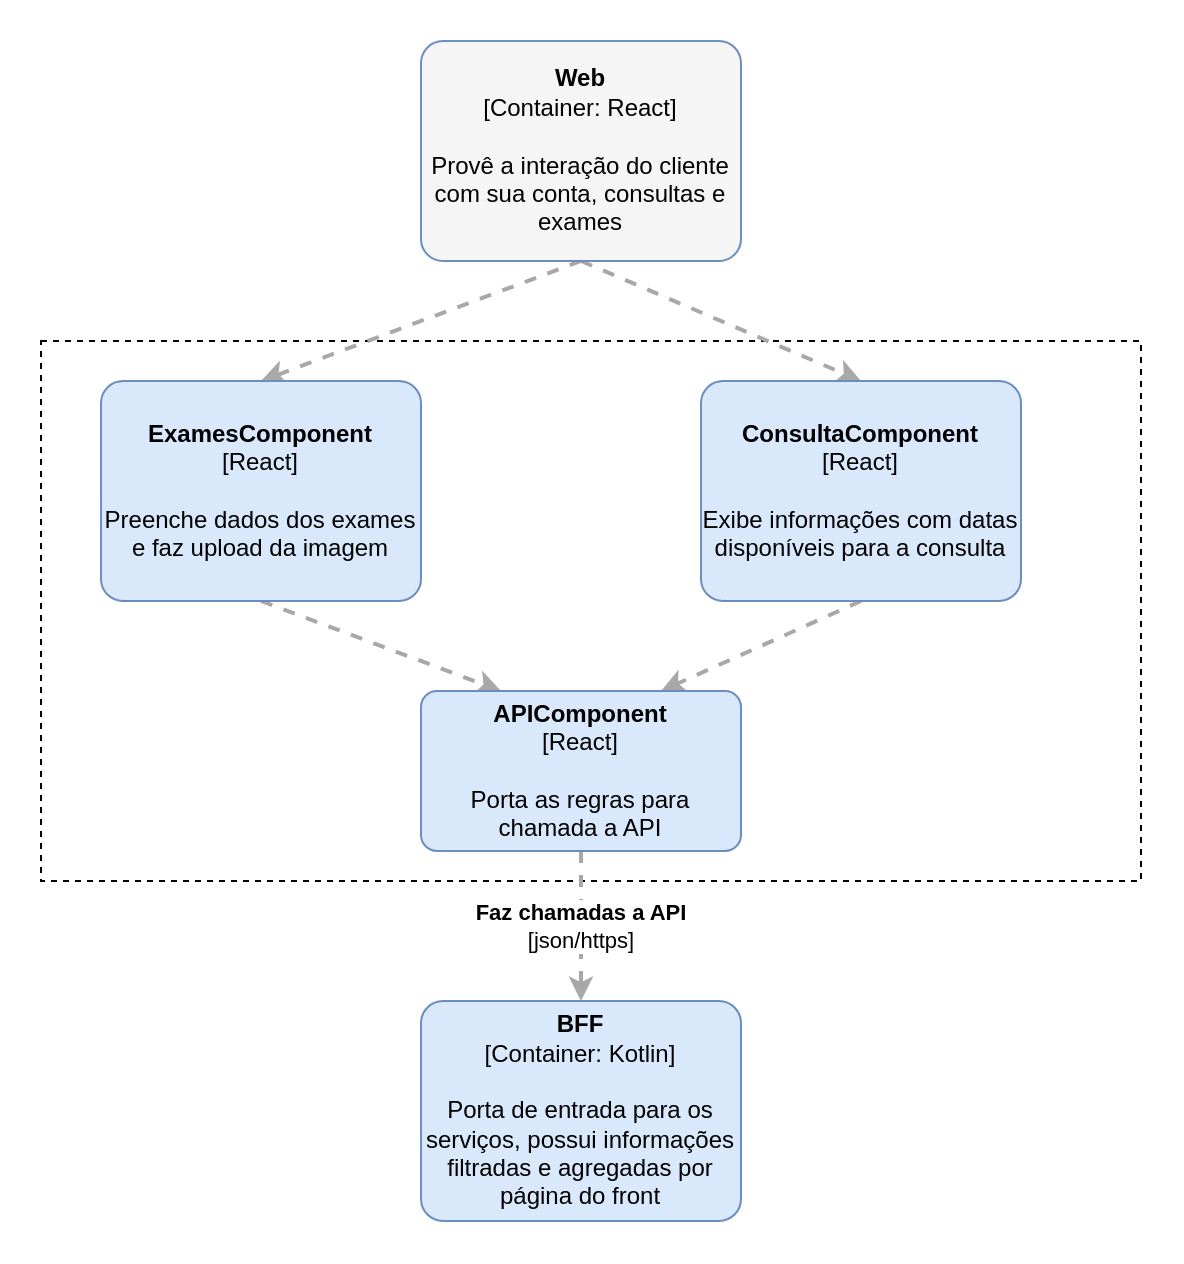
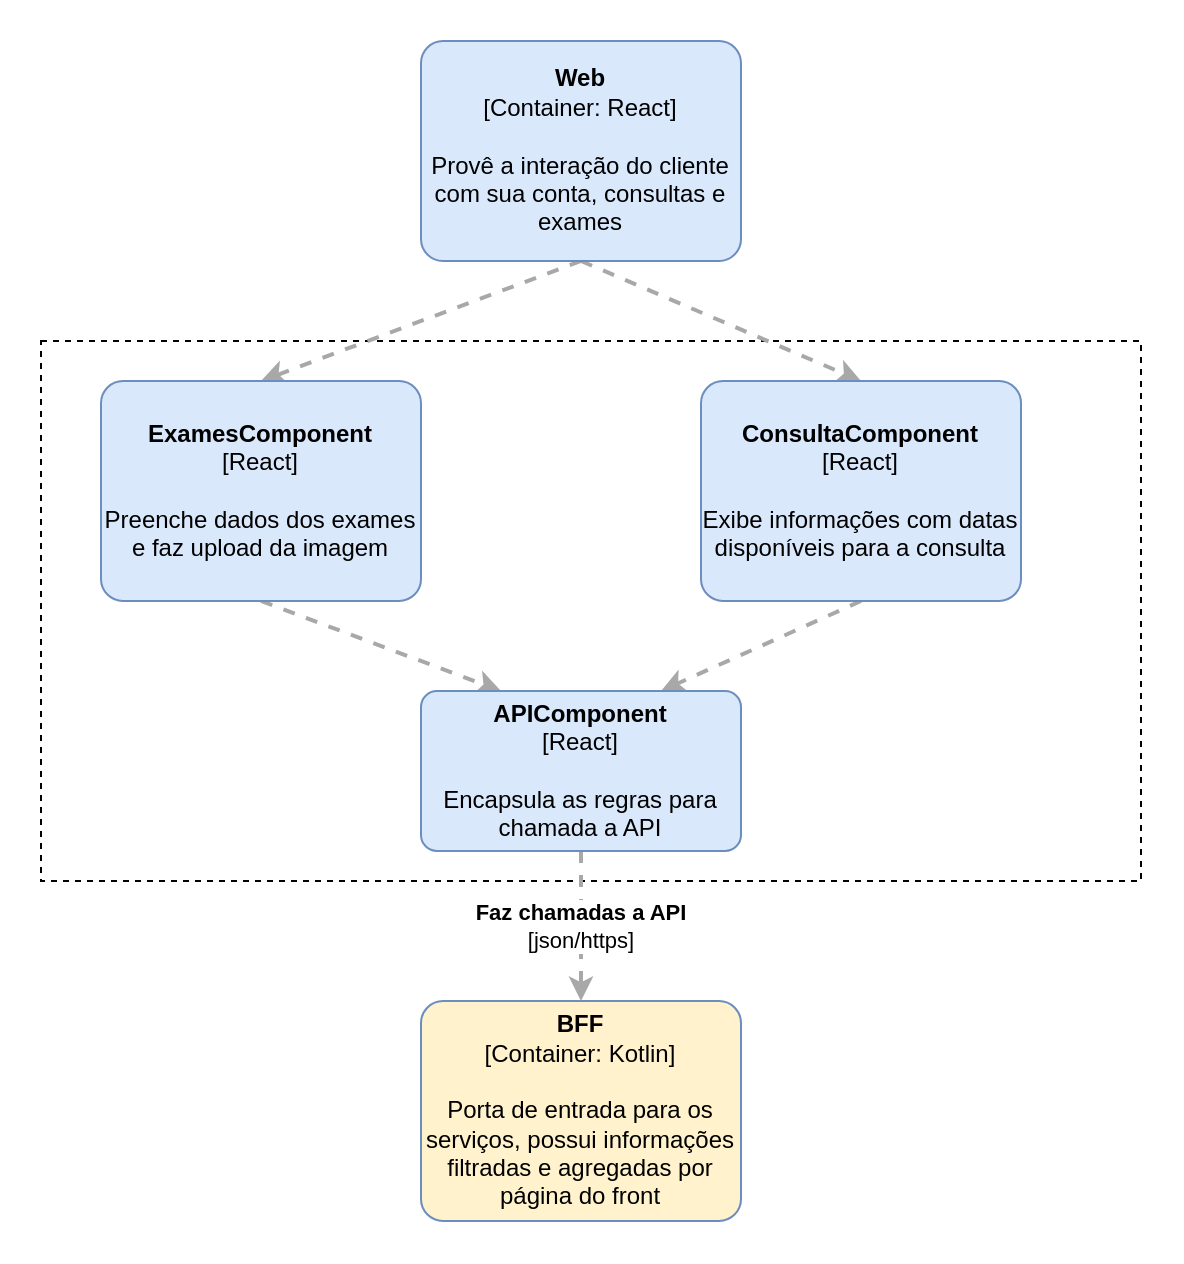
node "Web [Container: React] Provê a interação do cliente com sua conta, consultas e exames": fillcolor #f5f5f5 -> #dae8fc
node "APIComponent [React] Porta as regras para chamada a API": label "APIComponent [React] Porta as regras para chamada a API" -> "APIComponent [React] Encapsula as regras para chamada a API"
node "BFF [Container: Kotlin] Porta de entrada para os serviços, possui informações filtradas e agregadas por página do front": fillcolor #dae8fc -> #fff2cc
